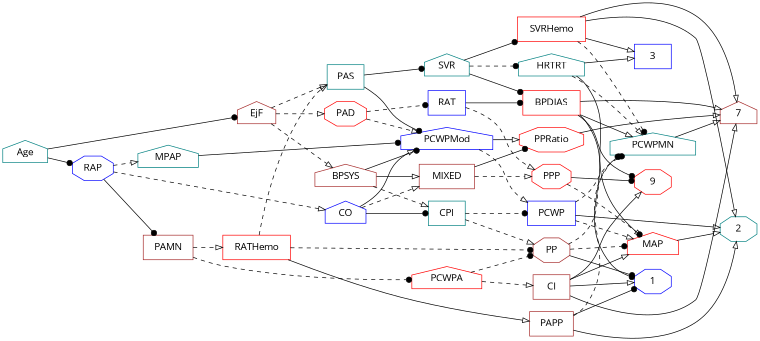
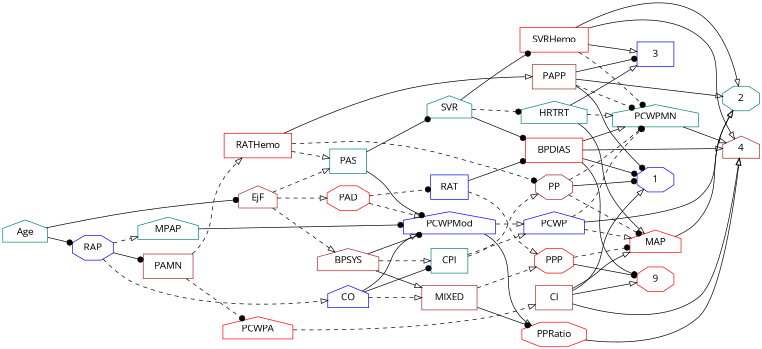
edge "PAPP" -> "3": added
node "7": label "7" -> "4"
edge "CPI" -> "PCWP": arrowhead dot -> onormal
node "PCWP": shape box -> house
edge "PCWPA" -> "PP": removed
